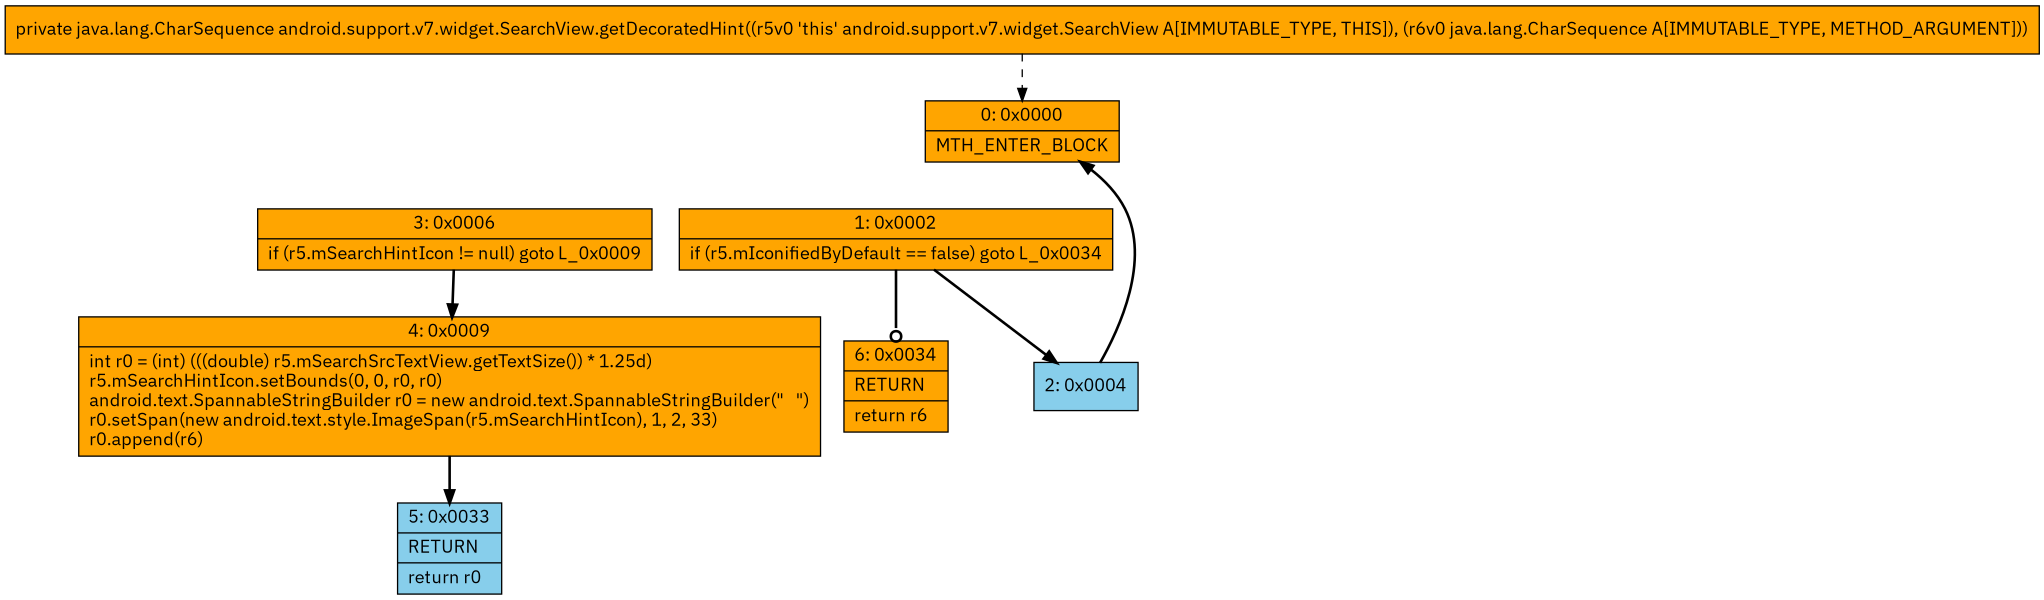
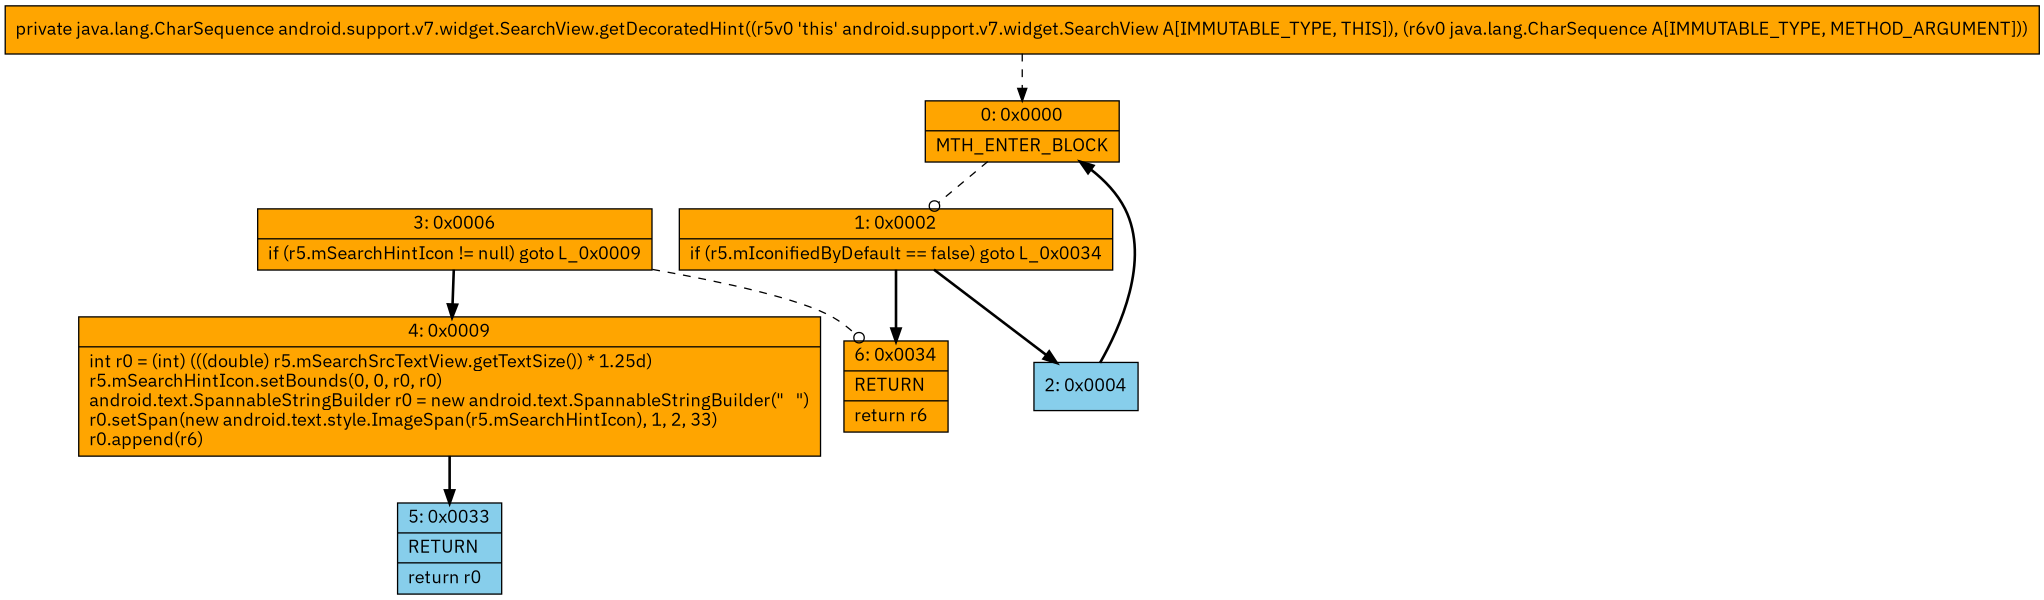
edge "0: 0x0000" -> "1: 0x0002": added
edge "3: 0x0006" -> "6: 0x0034": added
edge "1: 0x0002" -> "6: 0x0034": arrowhead odot -> normal
